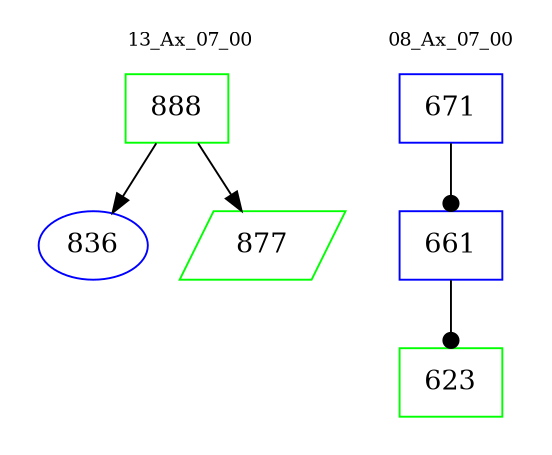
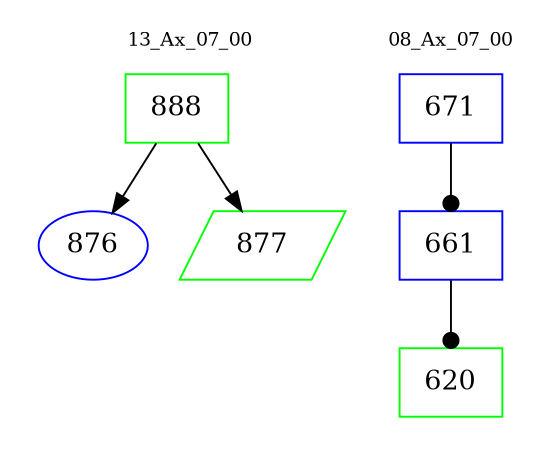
node "836": label "836" -> "876"
node "623": label "623" -> "620"
